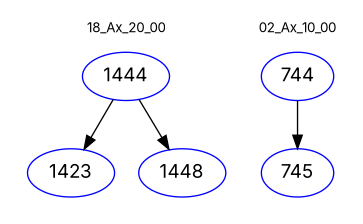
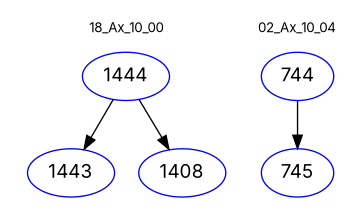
cluster "18_Ax_20_00": label "18_Ax_20_00" -> "18_Ax_10_00"
cluster "02_Ax_10_00": label "02_Ax_10_00" -> "02_Ax_10_04"
node "1423": label "1423" -> "1443"
node "1448": label "1448" -> "1408"
